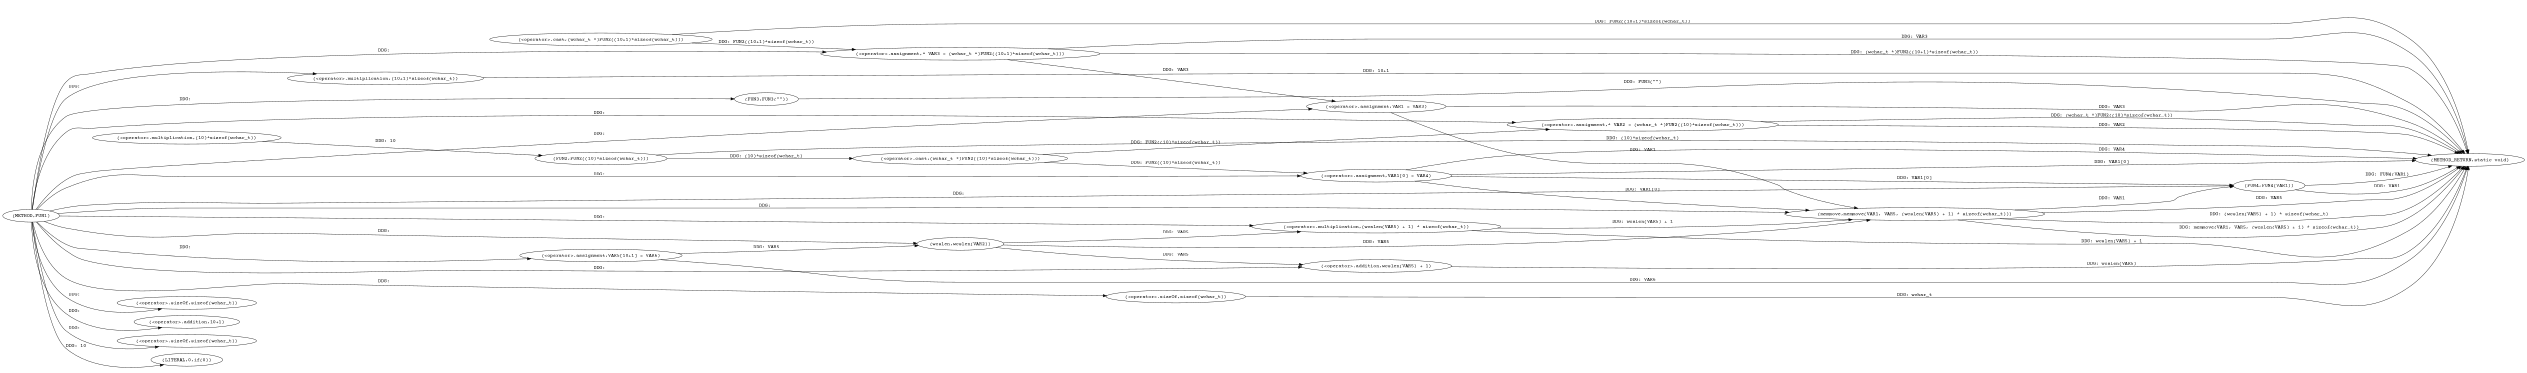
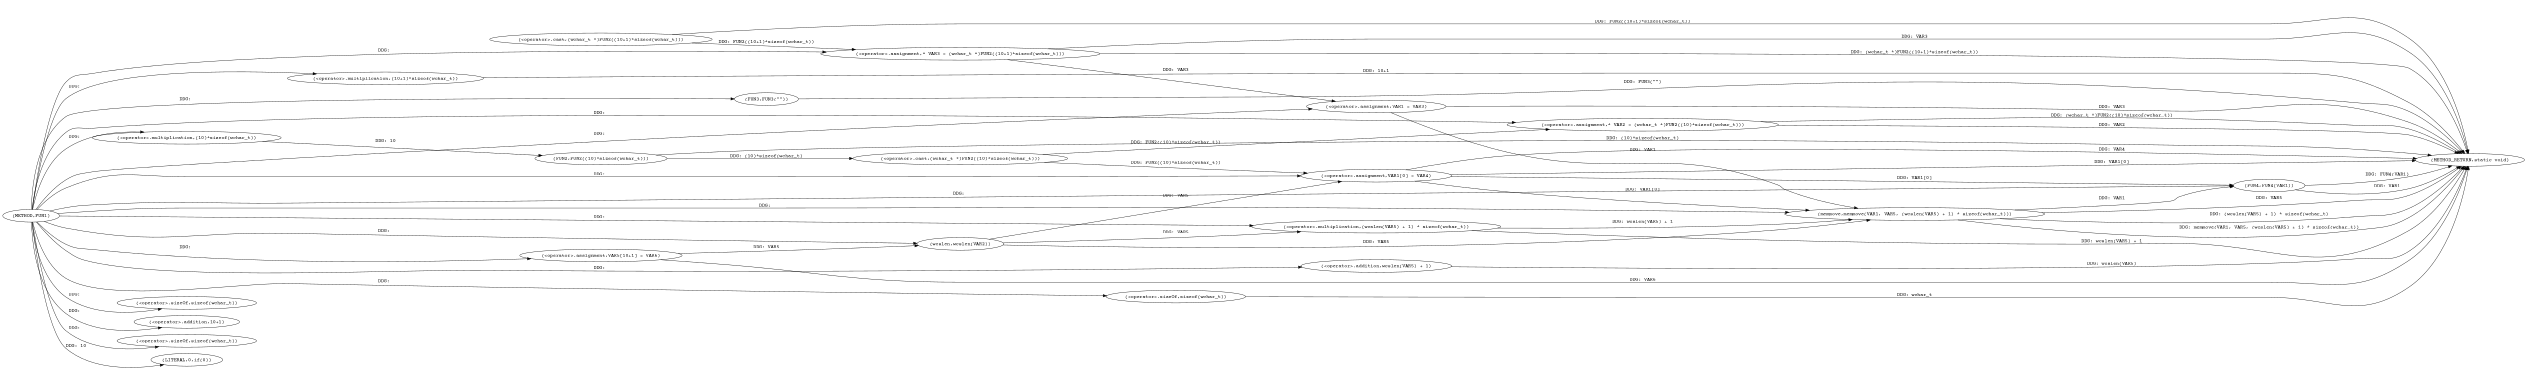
edge "(METHOD,FUN1)" -> "(<operator>.multiplication,(10)*sizeof(wchar_t))": added, label "DDG:"
edge "(wcslen,wcslen(VAR2))" -> "(<operator>.addition,wcslen(VAR5) + 1)": now "(wcslen,wcslen(VAR2))" -> "(<operator>.assignment,VAR1[0] = VAR4)"
